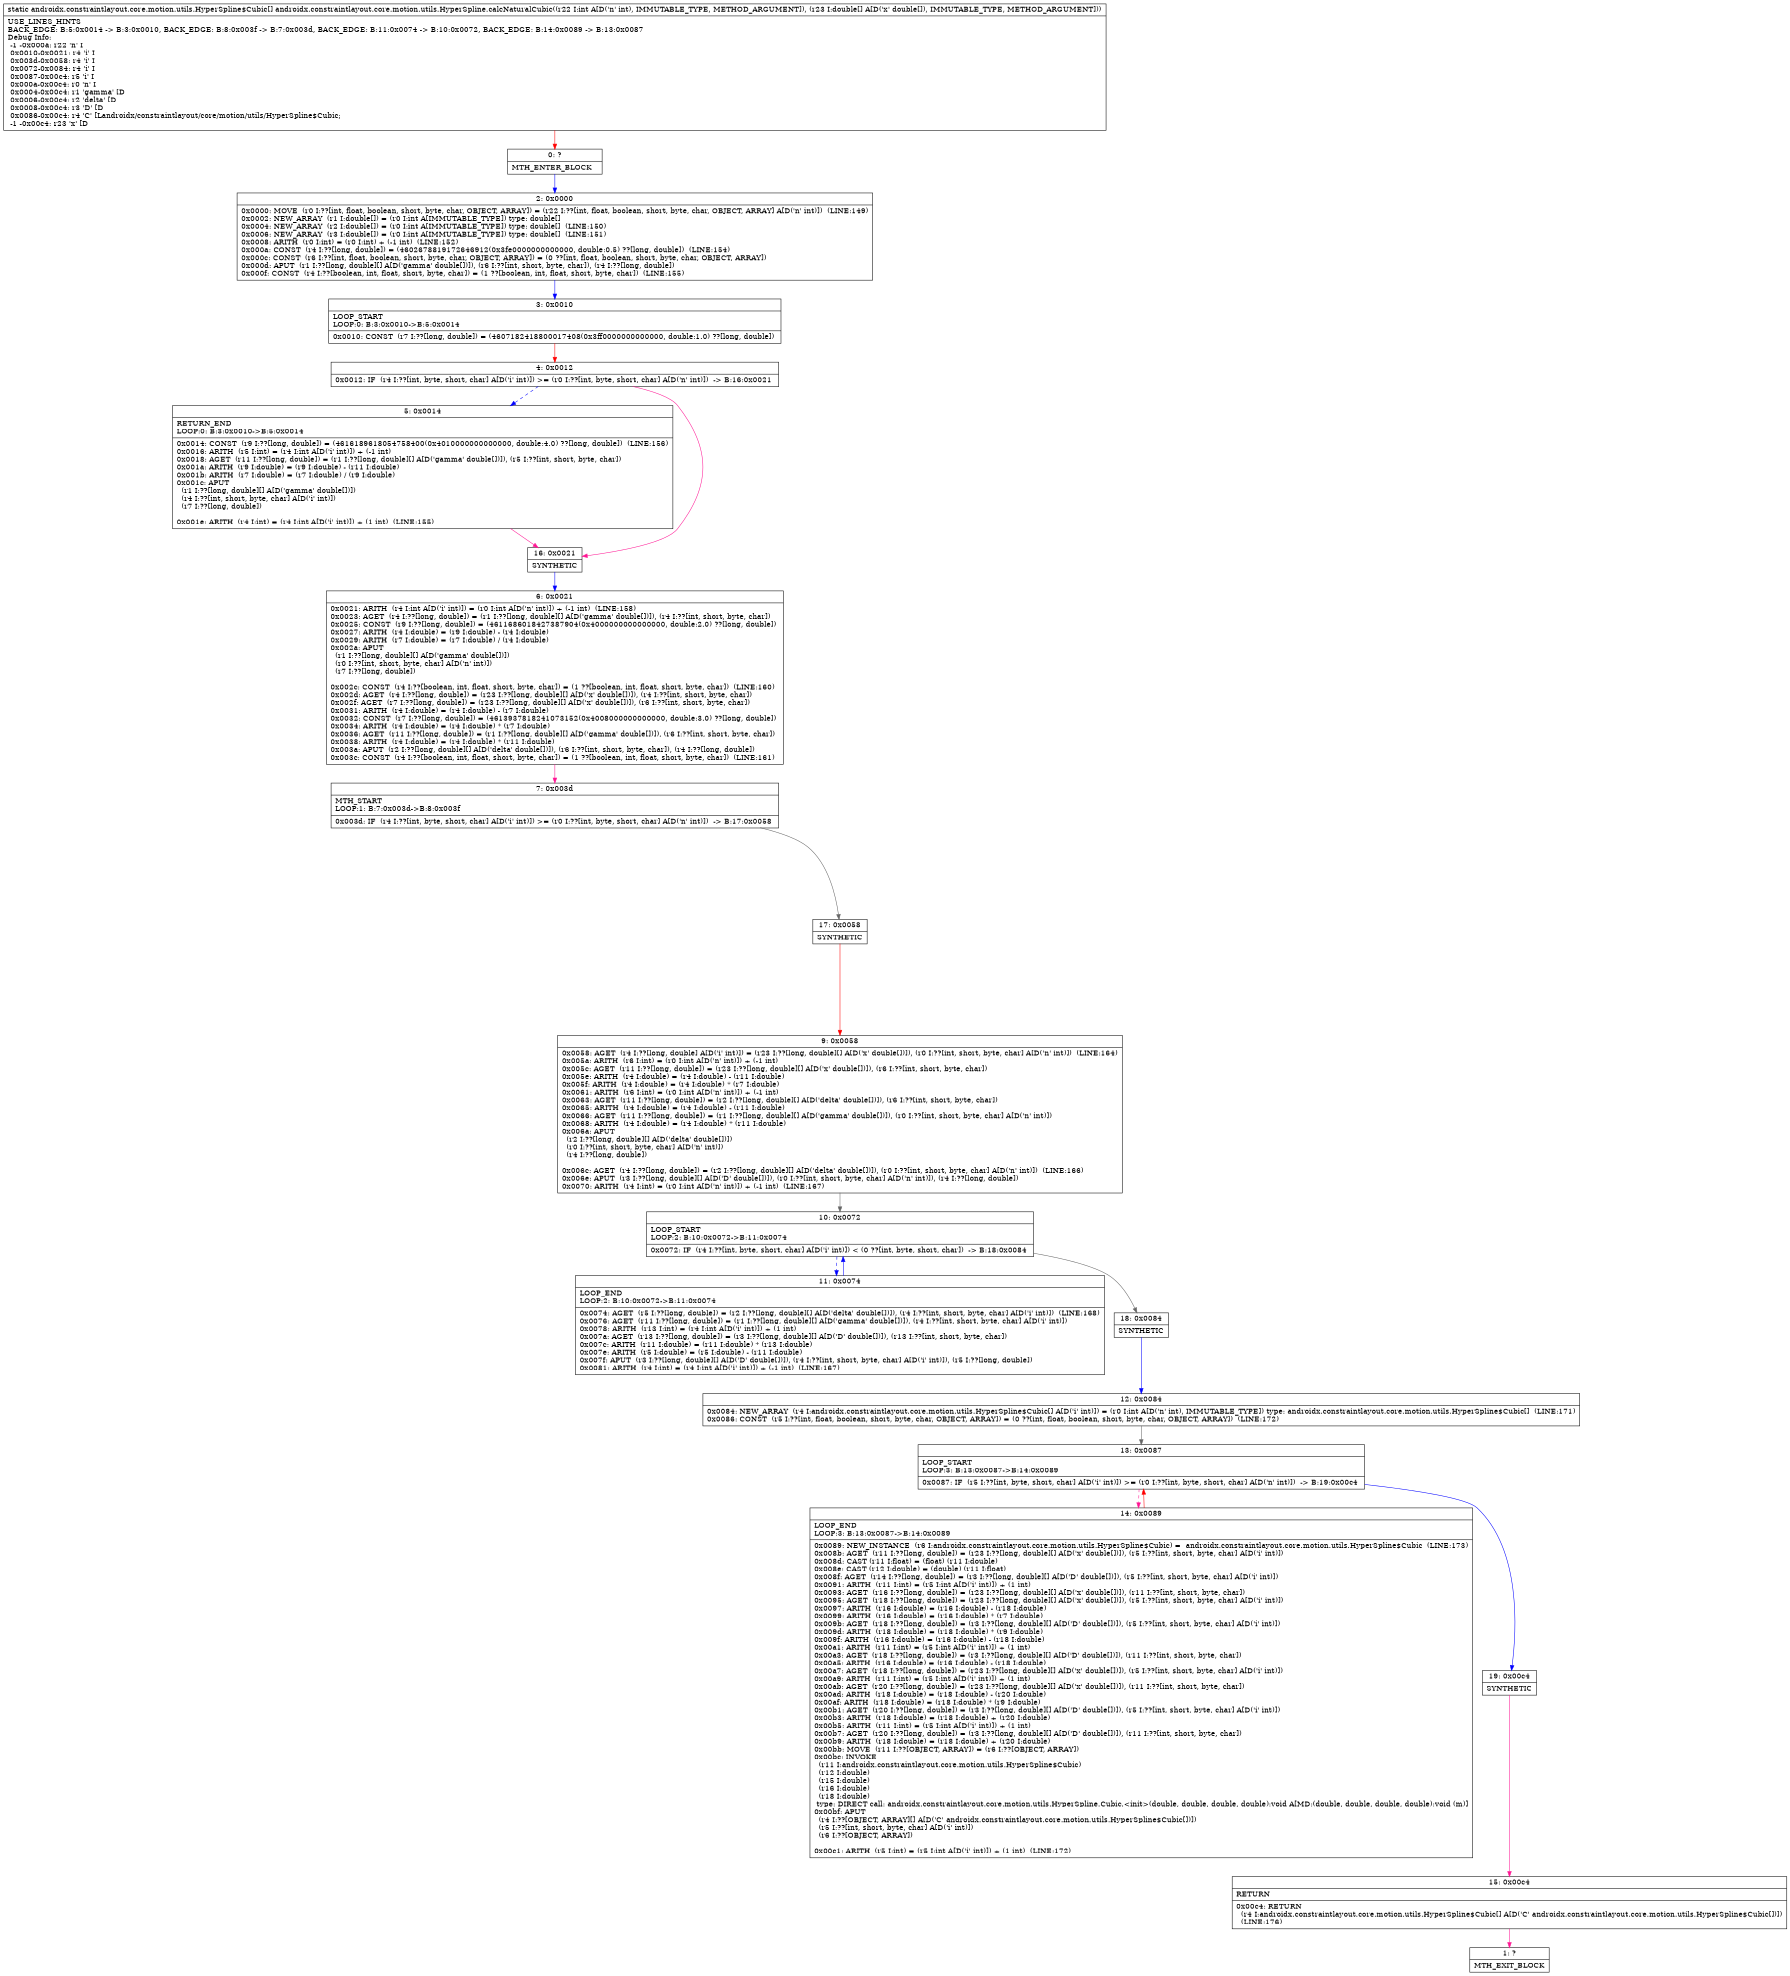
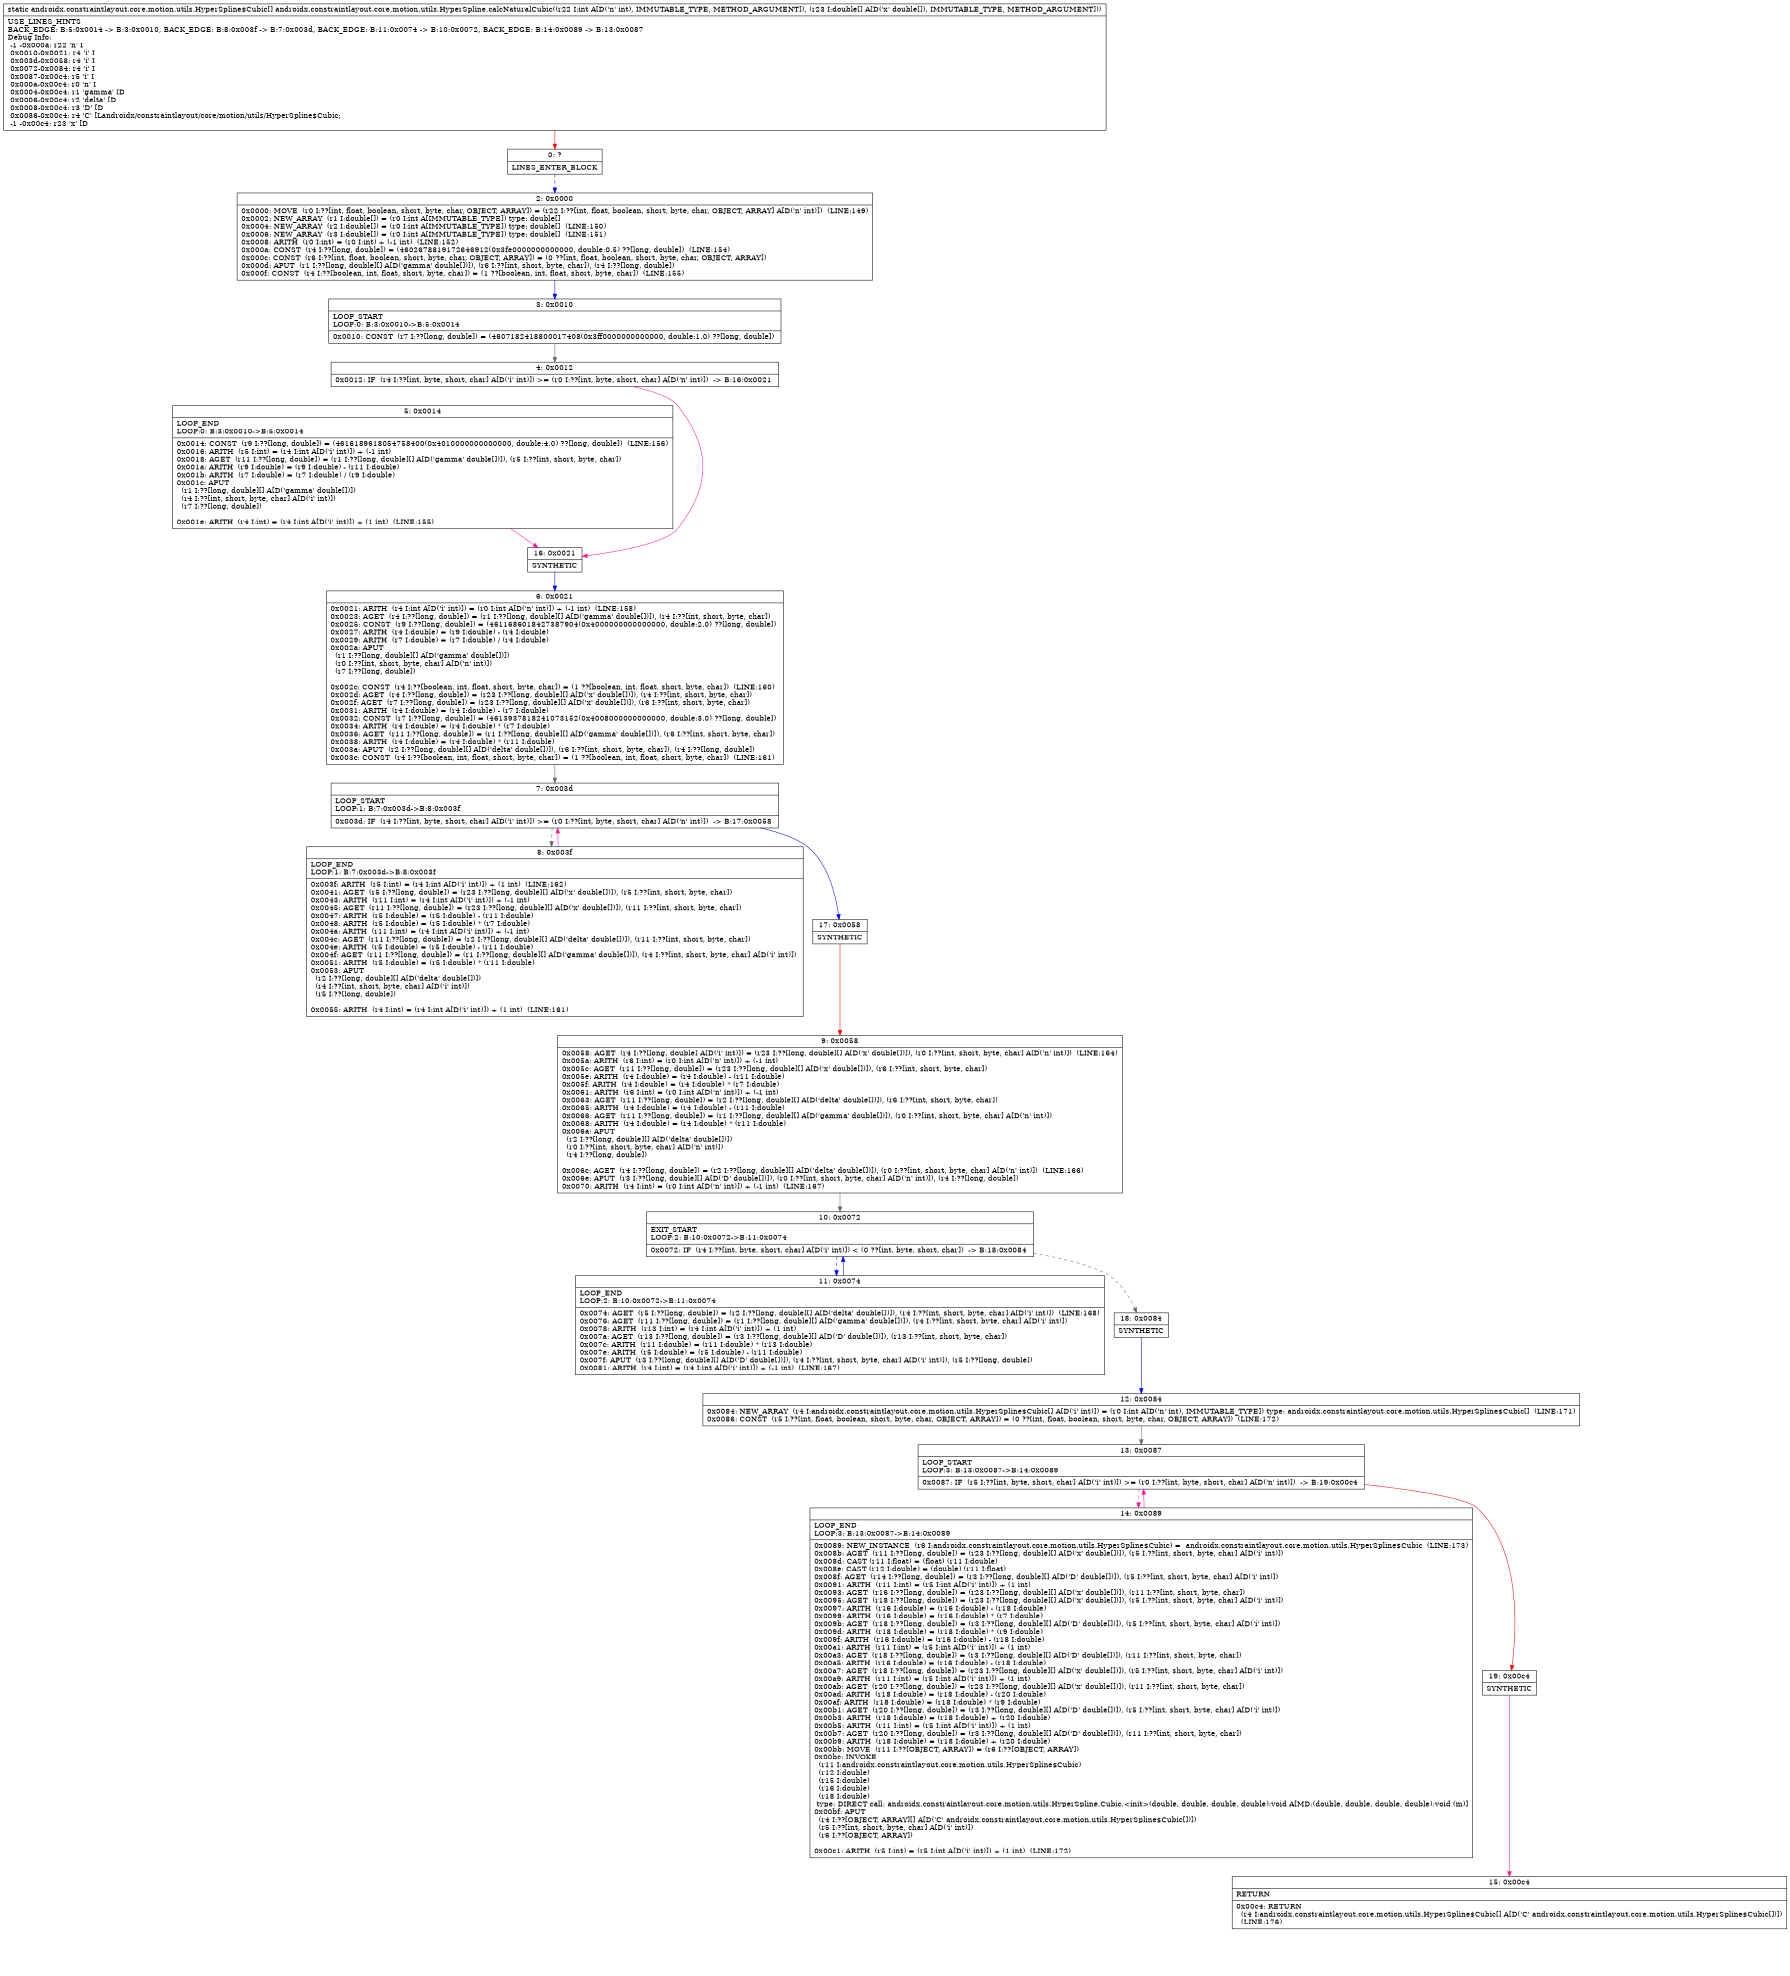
node "0: ?": text "MTH_ENTER_BLOCK" -> "LINES_ENTER_BLOCK"
edge "0: ?" -> "2: 0x0000": style solid -> dashed
edge "3: 0x0010" -> "4: 0x0012": color red -> gray40
edge "4: 0x0012" -> "5: 0x0014": removed
node "5: 0x0014": text "RETURN_END" -> "LOOP_END"
edge "6: 0x0021" -> "7: 0x003d": color deeppink -> gray40
node "7: 0x003d": text "MTH_START" -> "LOOP_START"
edge "7: 0x003d" -> "17: 0x0058": color gray40 -> blue
node "8: 0x003f": added
node "10: 0x0072": text "LOOP_START" -> "EXIT_START"
edge "10: 0x0072" -> "18: 0x0084": style solid -> dashed
edge "14: 0x0089" -> "13: 0x0087": color red -> deeppink
edge "13: 0x0087" -> "19: 0x00c4": color blue -> red
node "1: ?": removed
